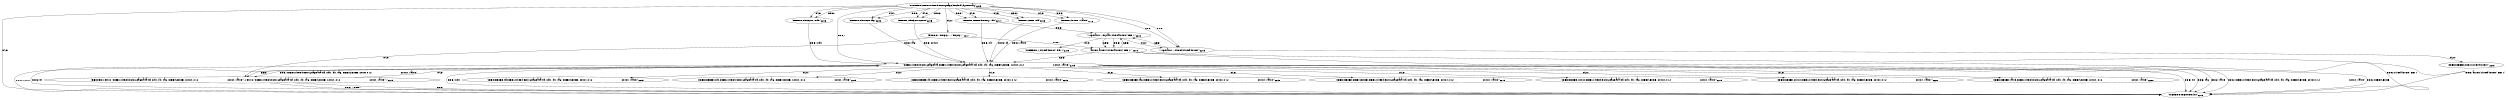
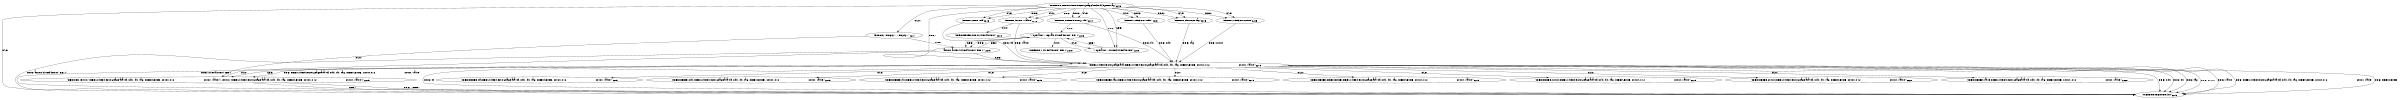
edge "(<operator>.sizeOf,sizeof(int8_t))" -> "(IDENTIFIER,int8_t,sizeof(int8_t))": now "(PARAM,int8_t *value)" -> "(IDENTIFIER,int8_t,sizeof(int8_t))"
